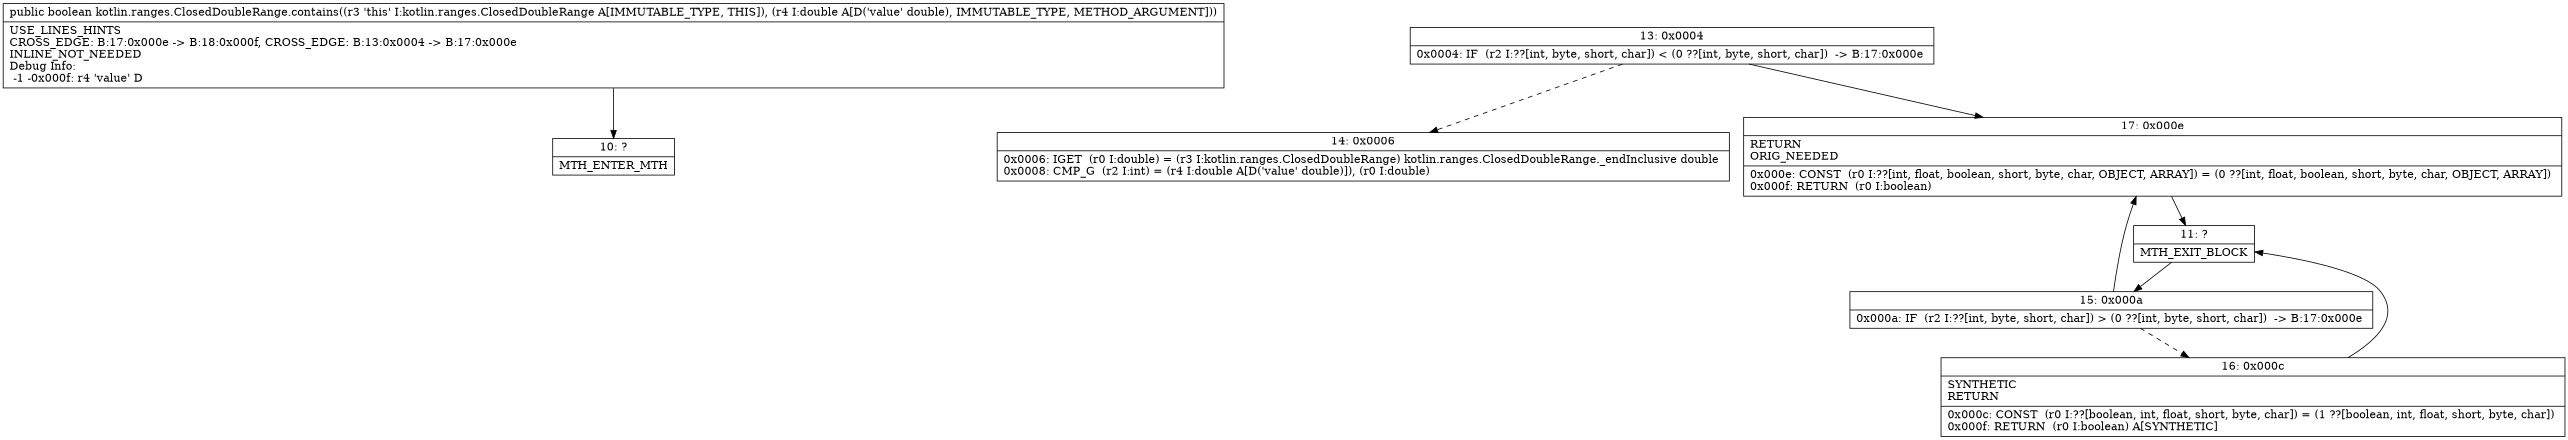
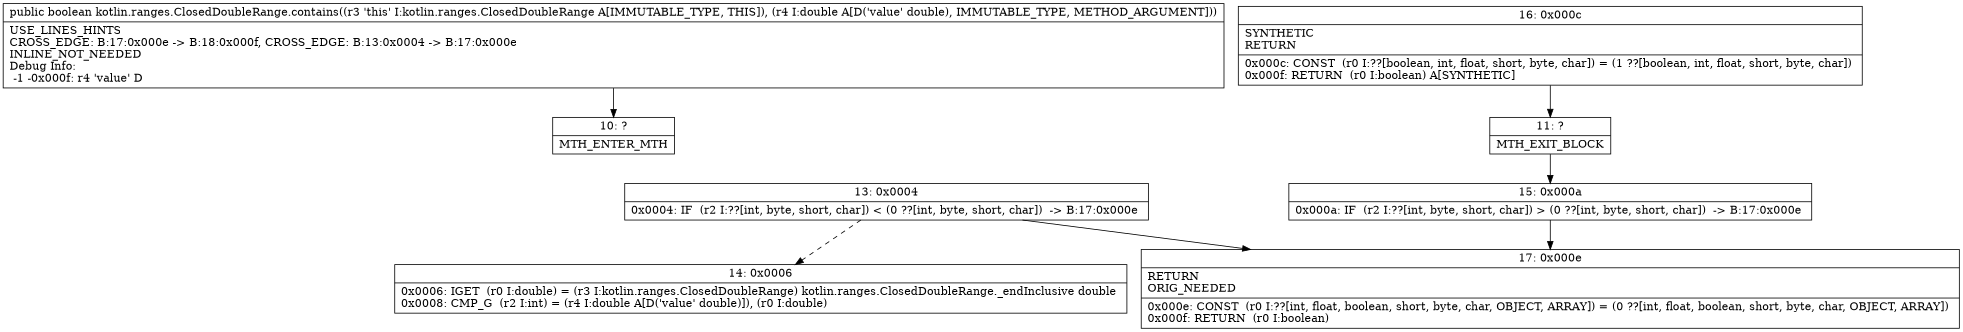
edge "17: 0x000e" -> "11: ?": removed
edge "15: 0x000a" -> "16: 0x000c": removed
